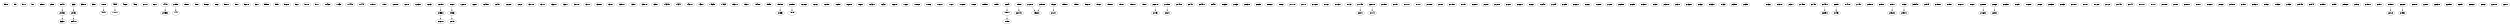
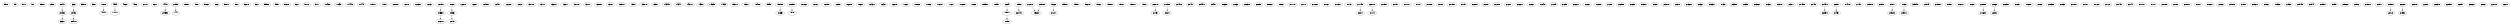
node "2136+": added
